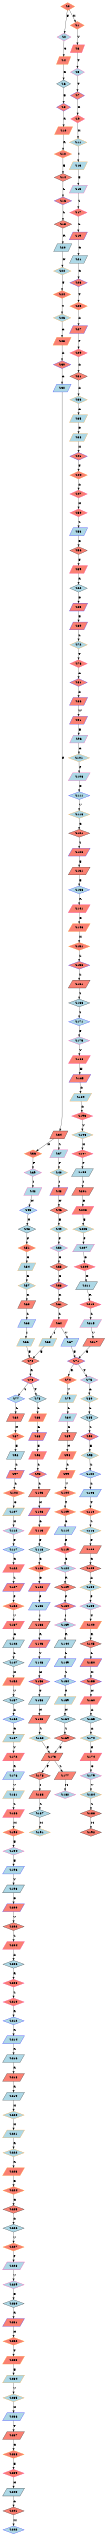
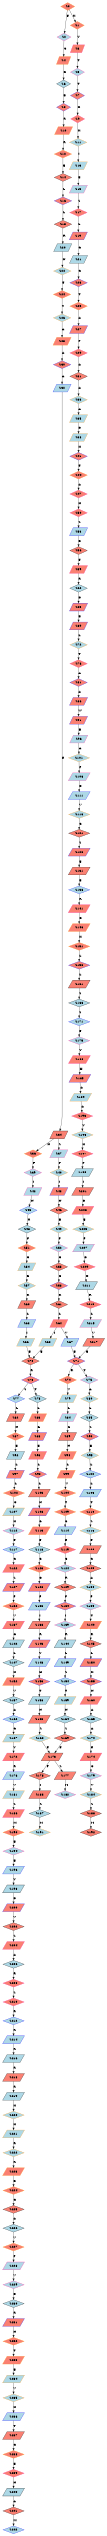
node "S111": shape diamond -> parallelogram
